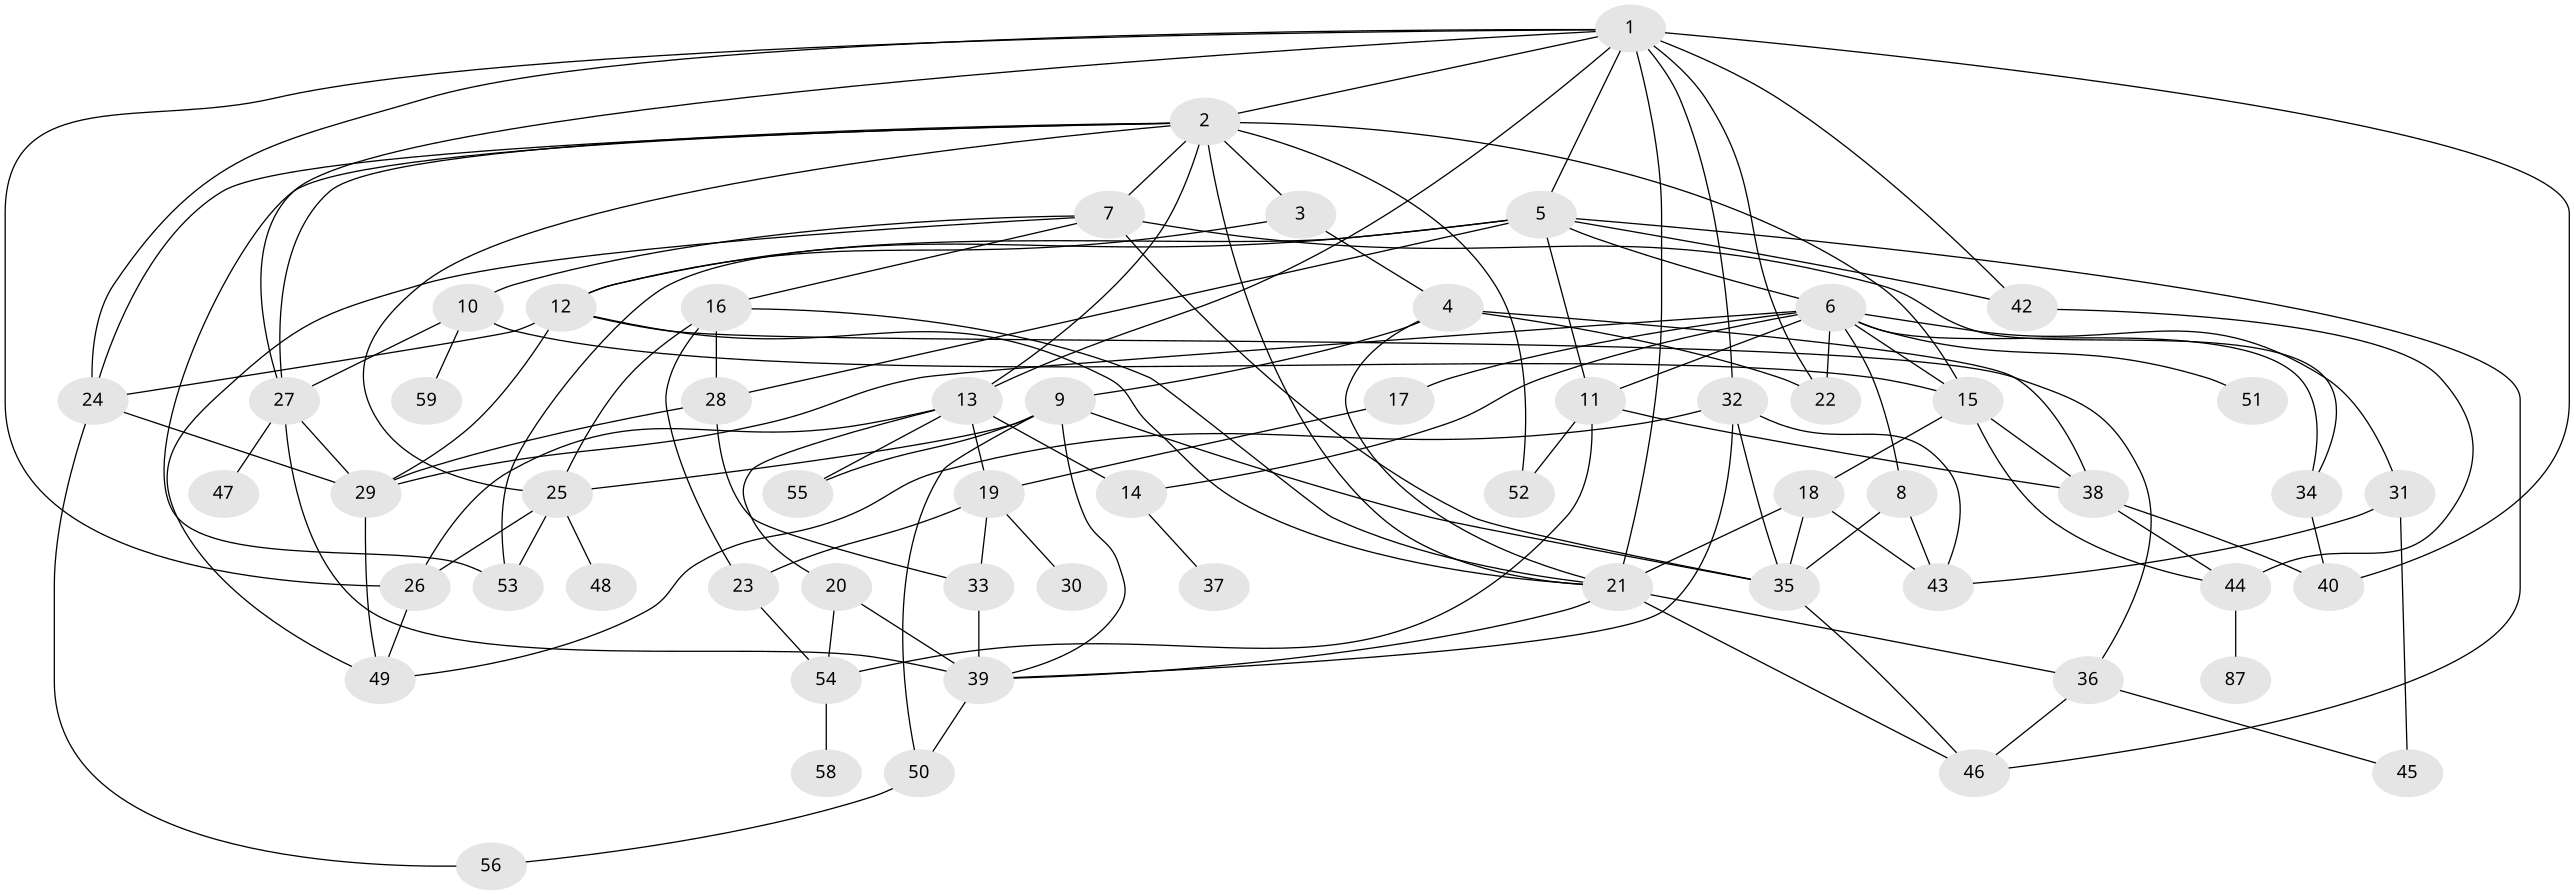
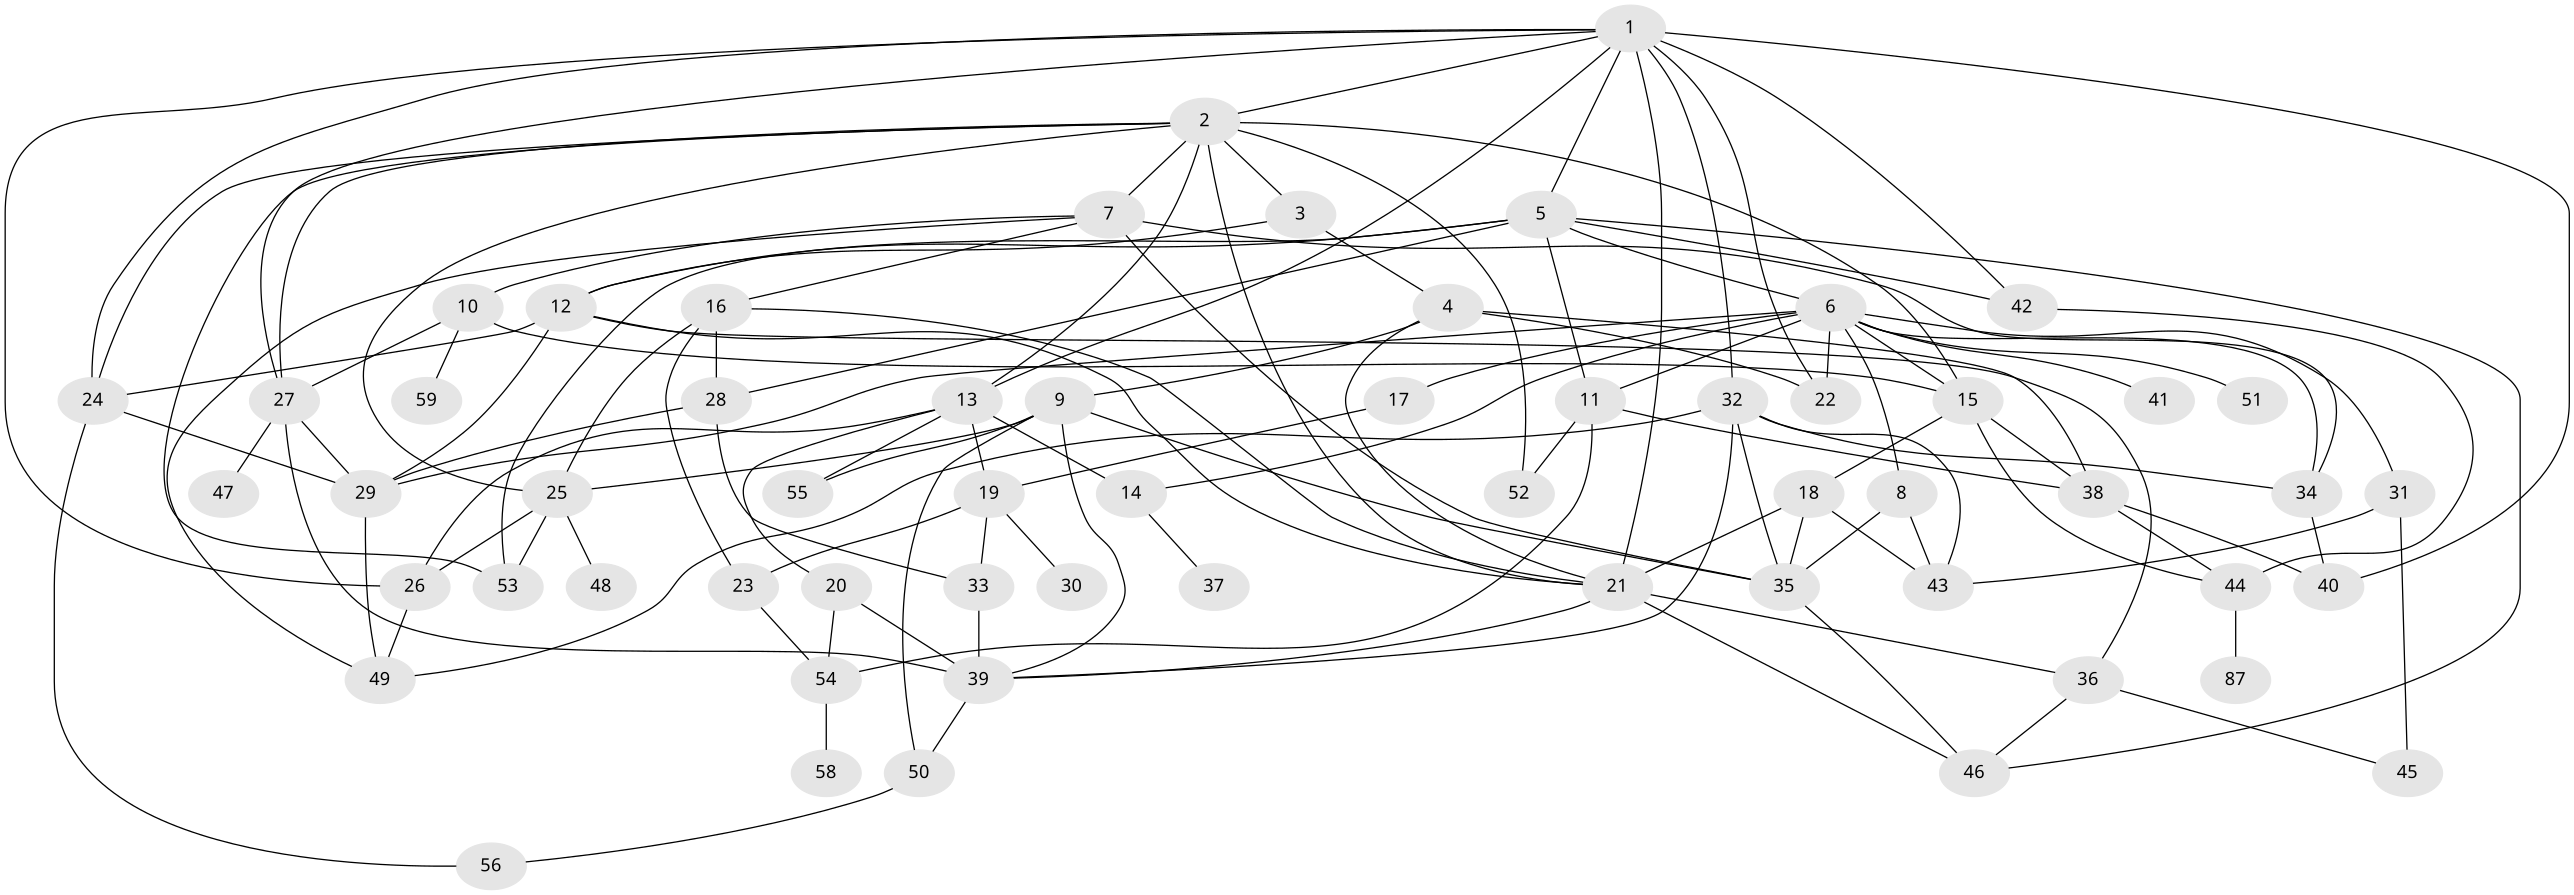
node "41": added
edge "32" -- "34": added
